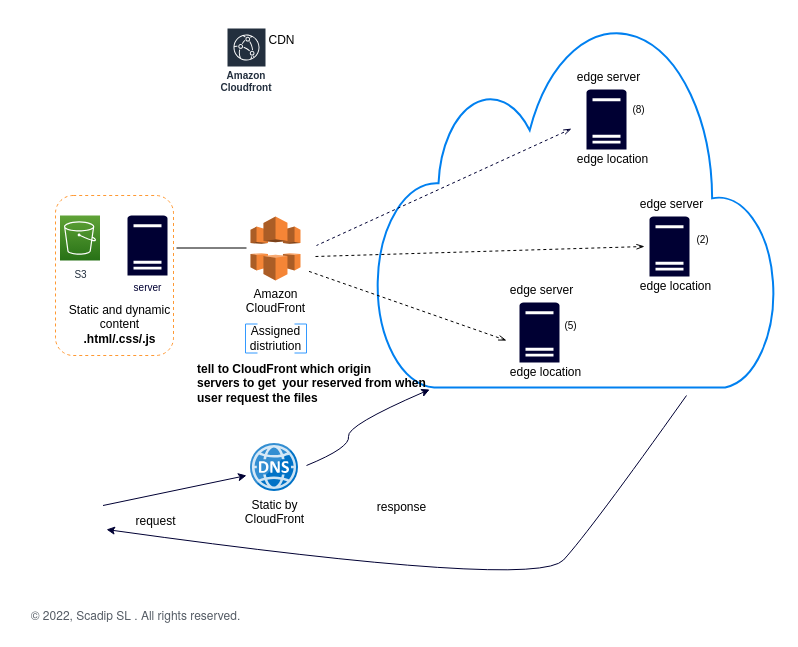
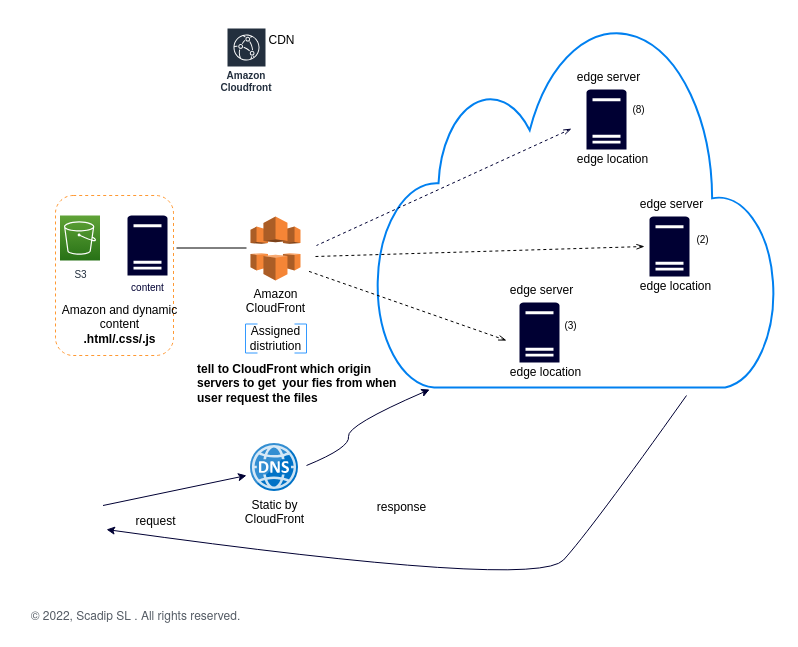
node "server": label "server" -> "content"
node "Static and dynamic content .html/.css/.js": label "Static and dynamic content .html/.css/.js" -> "Amazon and dynamic content .html/.css/.js"
node "(5)": label "(5)" -> "(3)"
node "tell to CloudFront which origin servers to get your reserved from when user request the files": label "tell to CloudFront which origin servers to get your reserved from when user request the files" -> "tell to CloudFront which origin servers to get your fies from when user request the files"
